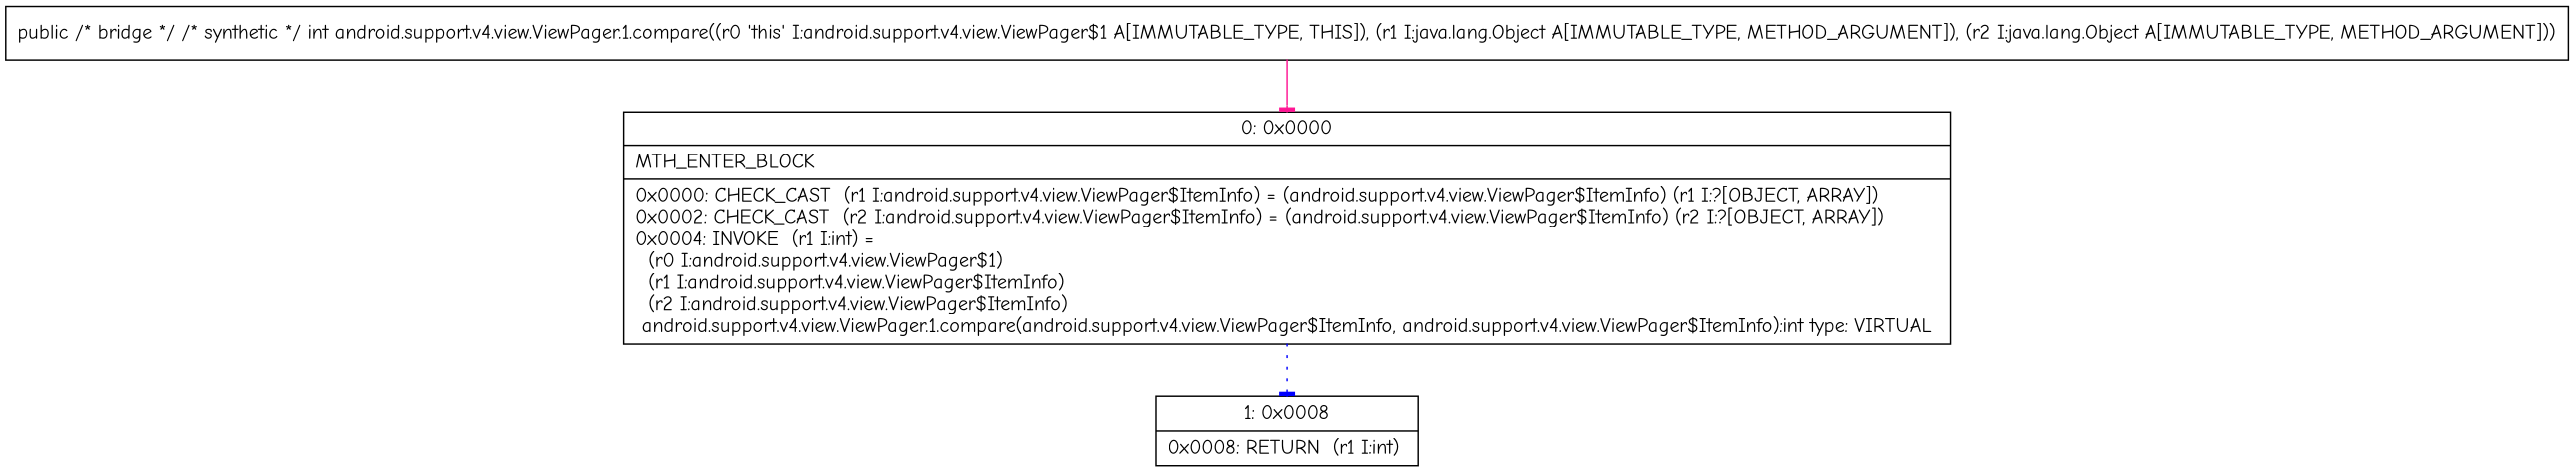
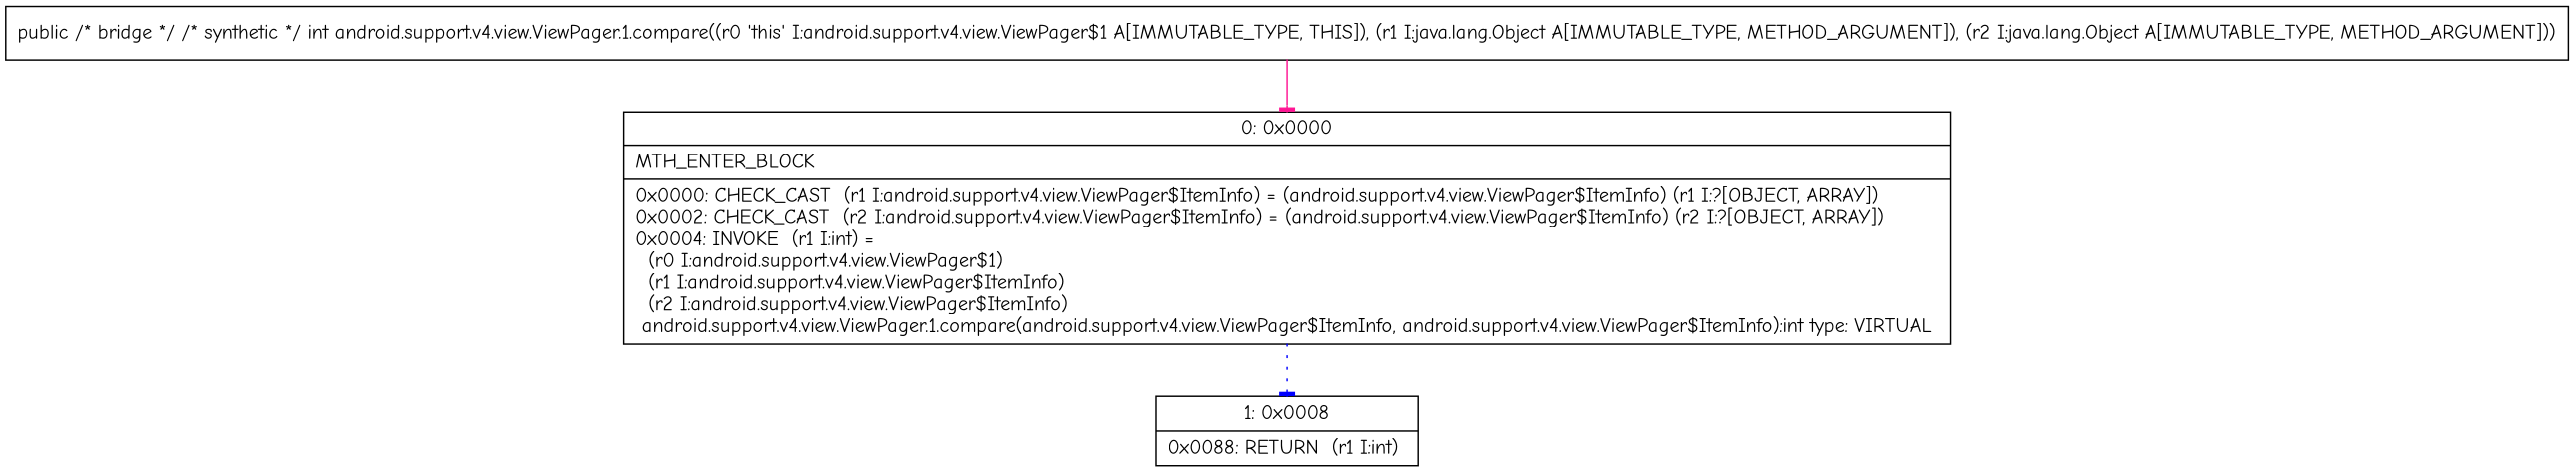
node "1: 0x0008": text "0x0008: RETURN  (r1 I:int)" -> "0x0088: RETURN  (r1 I:int)"
